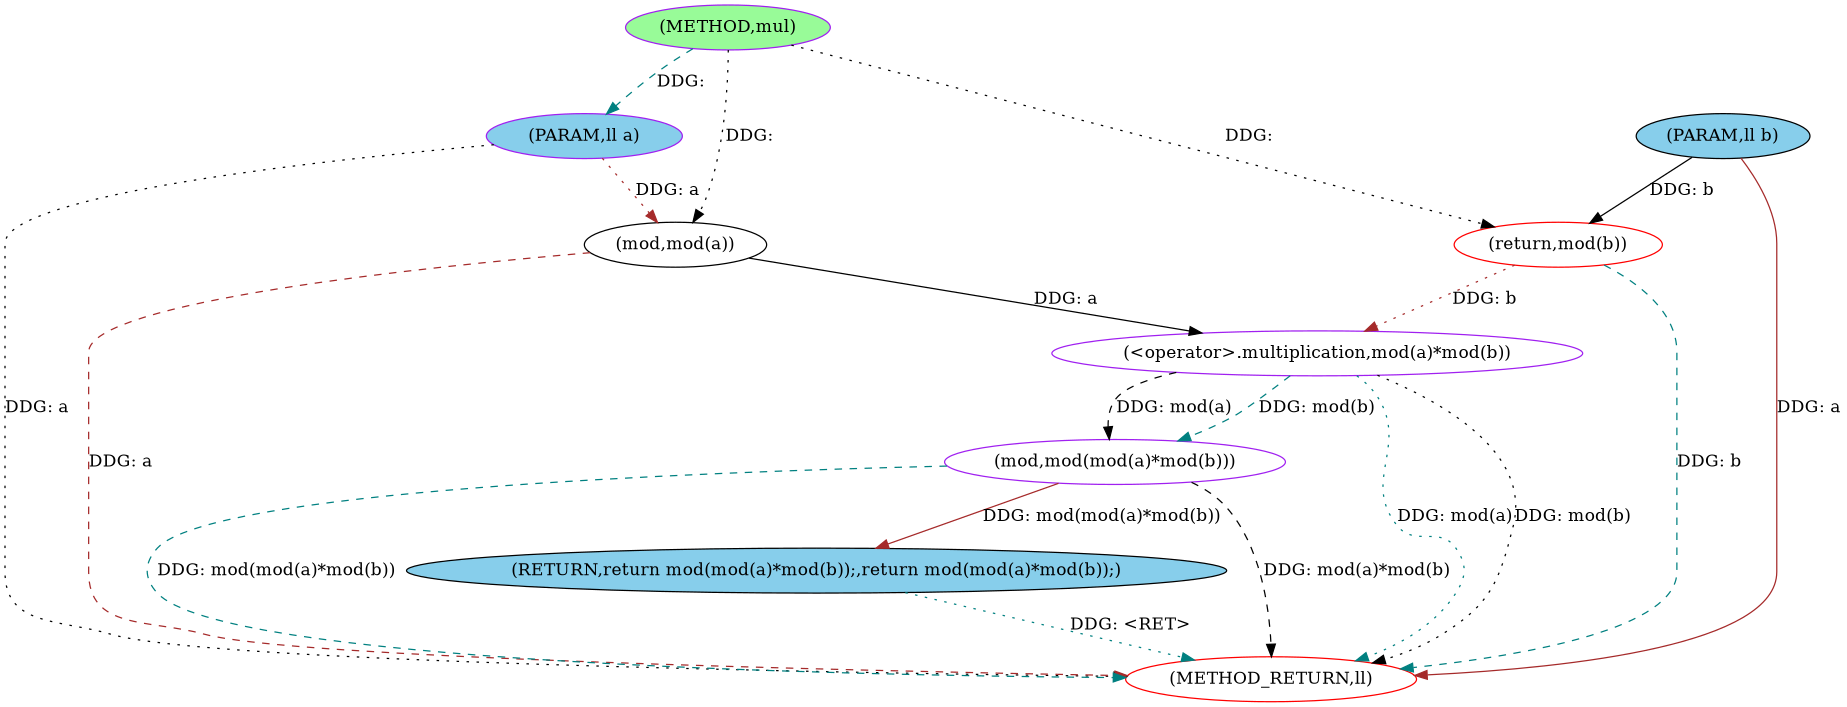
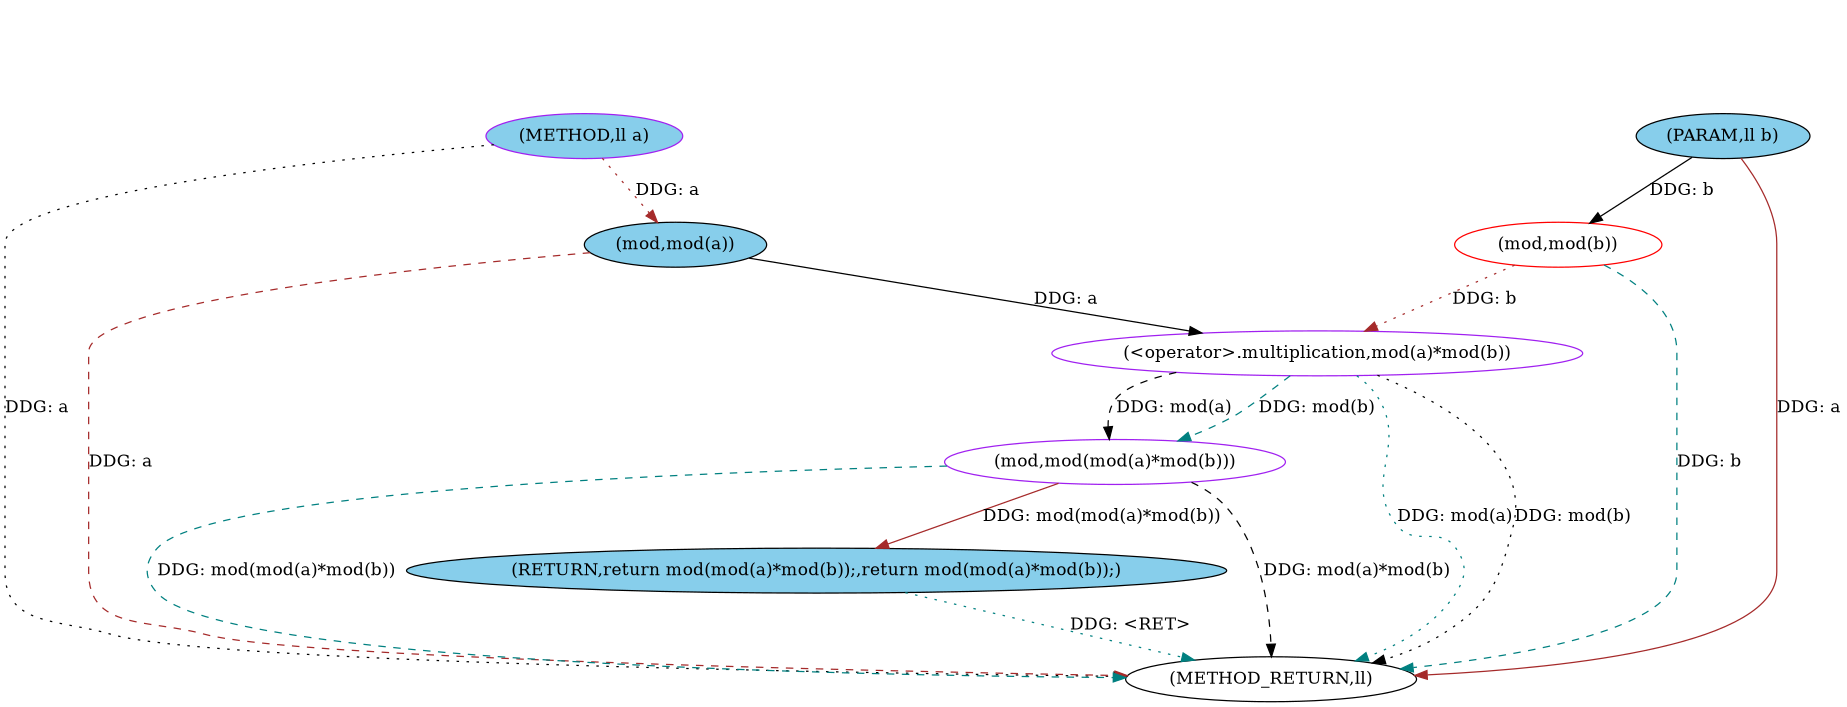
node "(METHOD,mul)": removed
node "(PARAM,ll a)": label "(PARAM,ll a)" -> "(METHOD,ll a)"
node "(mod,mod(a))": fillcolor white -> skyblue
node "(return,mod(b))": label "(return,mod(b))" -> "(mod,mod(b))"
node "(METHOD_RETURN,ll)": color red -> black
